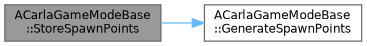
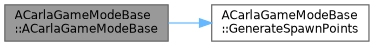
node "ACarlaGameModeBase ::StoreSpawnPoints": label "ACarlaGameModeBase ::StoreSpawnPoints" -> "ACarlaGameModeBase ::ACarlaGameModeBase"
